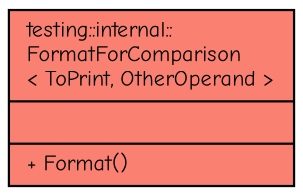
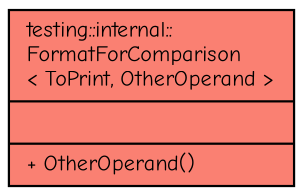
node "testing::internal::": text "+ Format()" -> "+ OtherOperand()"
